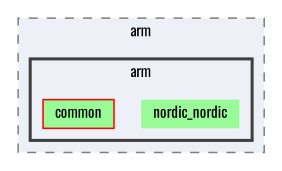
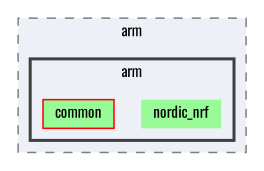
node "nordic_nordic": label "nordic_nordic" -> "nordic_nrf"
